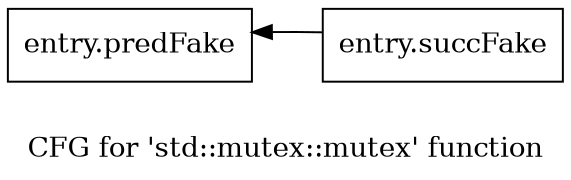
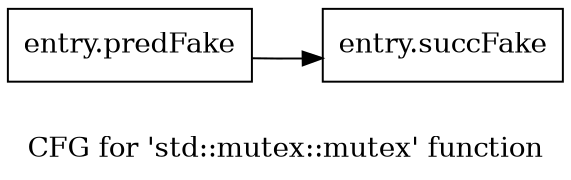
edge "entry.succFake" -> "entry.predFake": reversed
